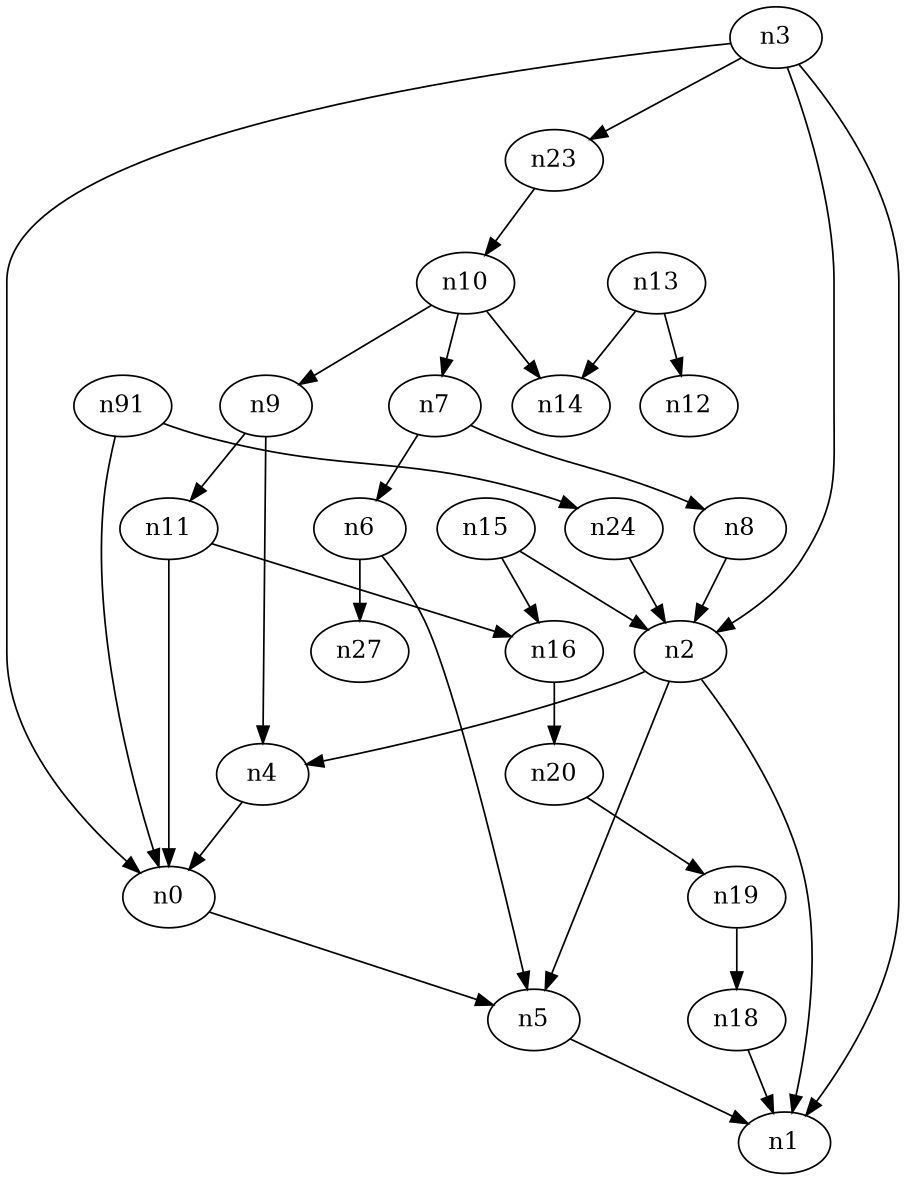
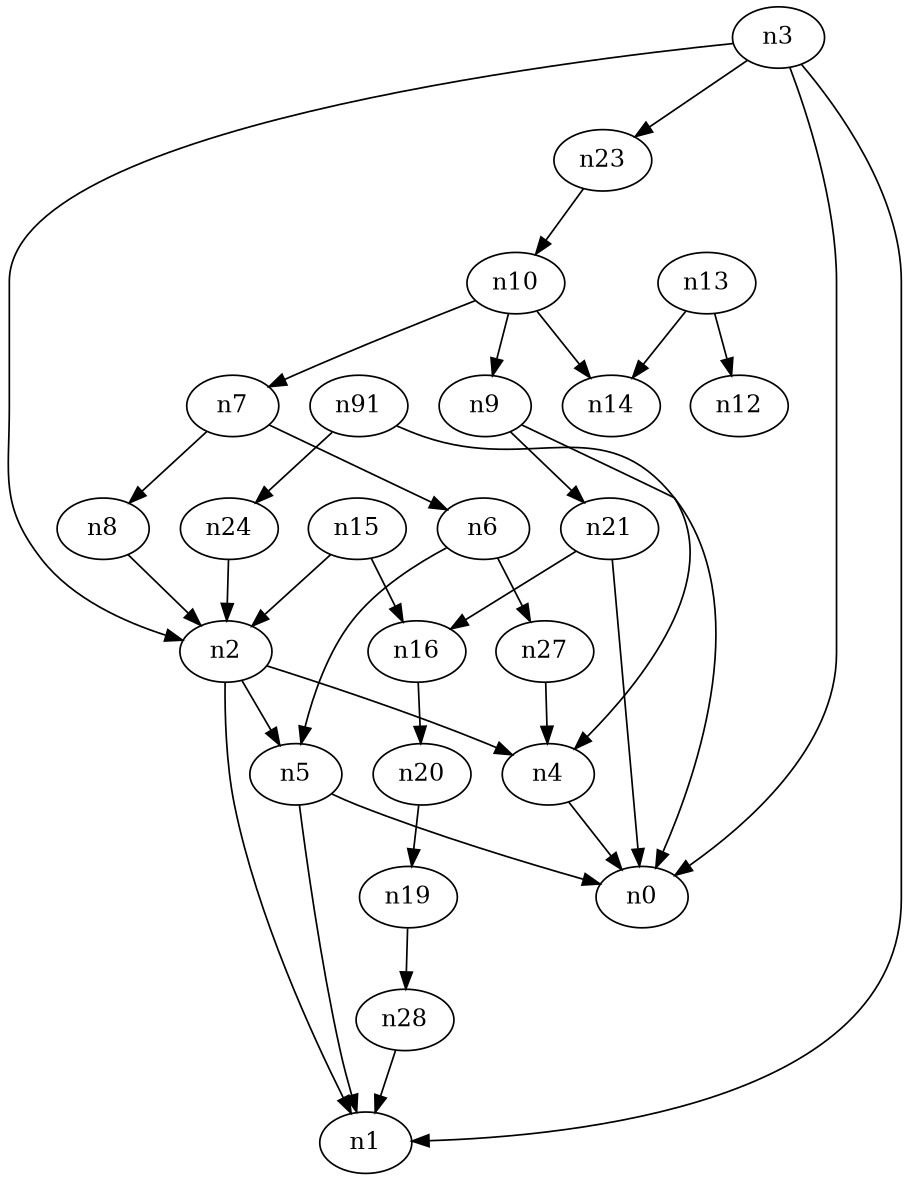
node "n11": label "n11" -> "n21"
edge "n27" -> "n4": added
edge "n0" -> "n5": reversed
node "n18": label "n18" -> "n28"
